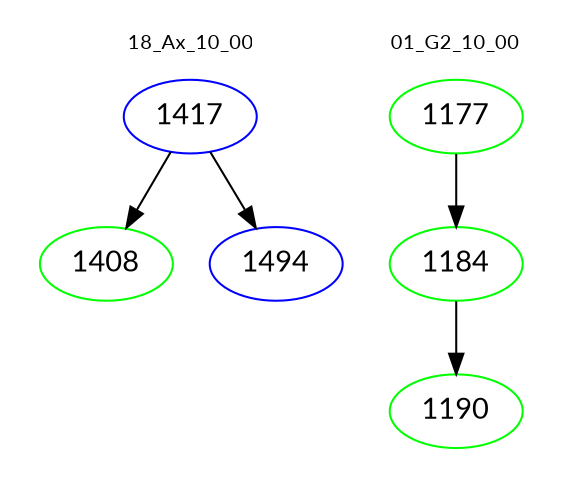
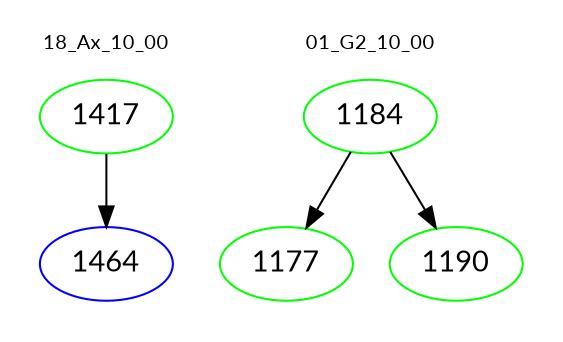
node "1417": color blue -> green
edge "1177" -> "1184": reversed
node "1408": removed
node "1494": label "1494" -> "1464"
